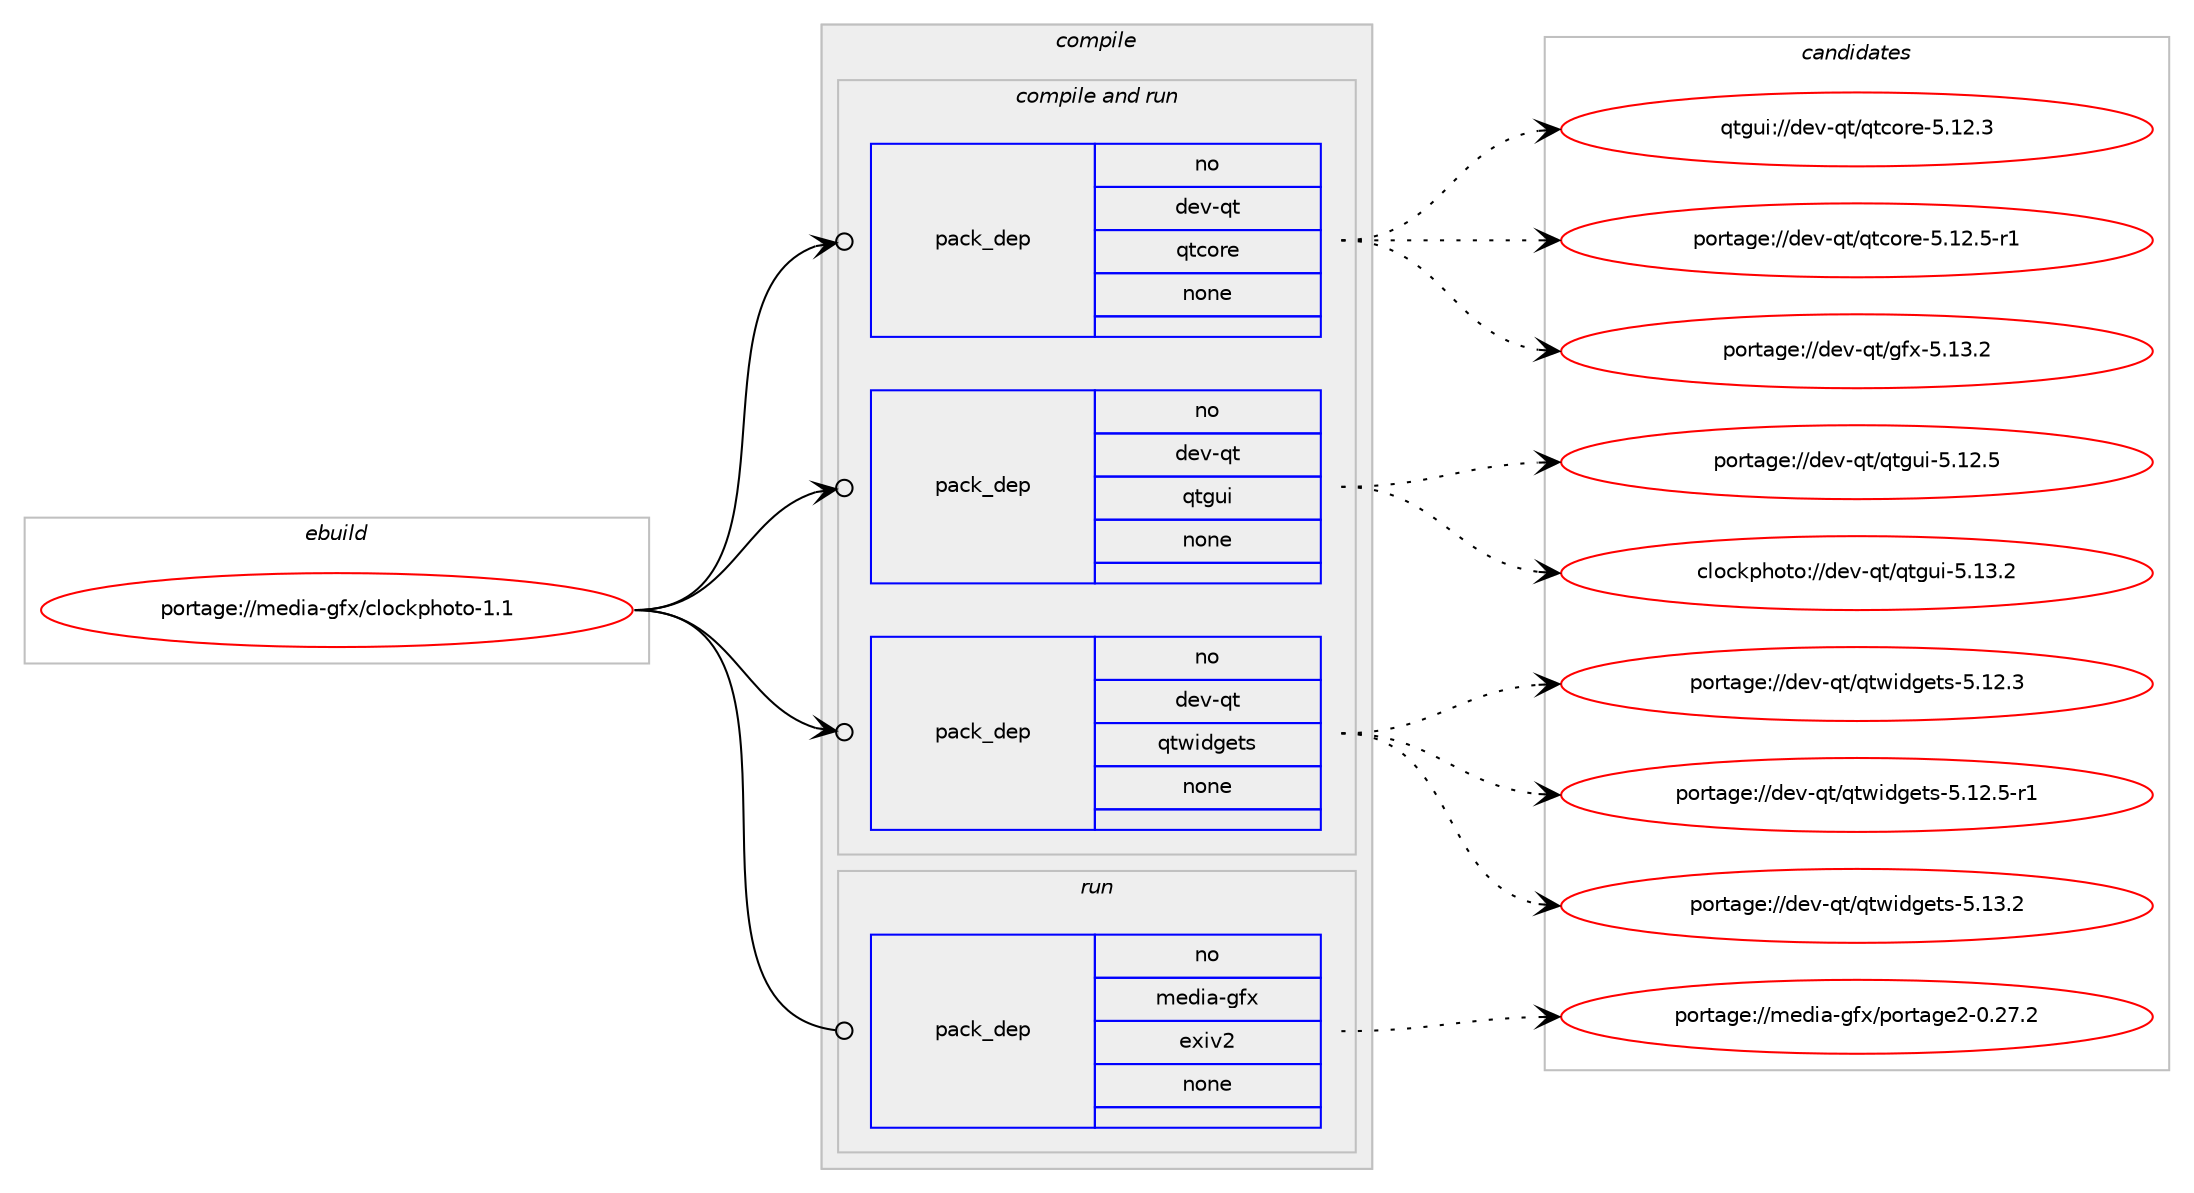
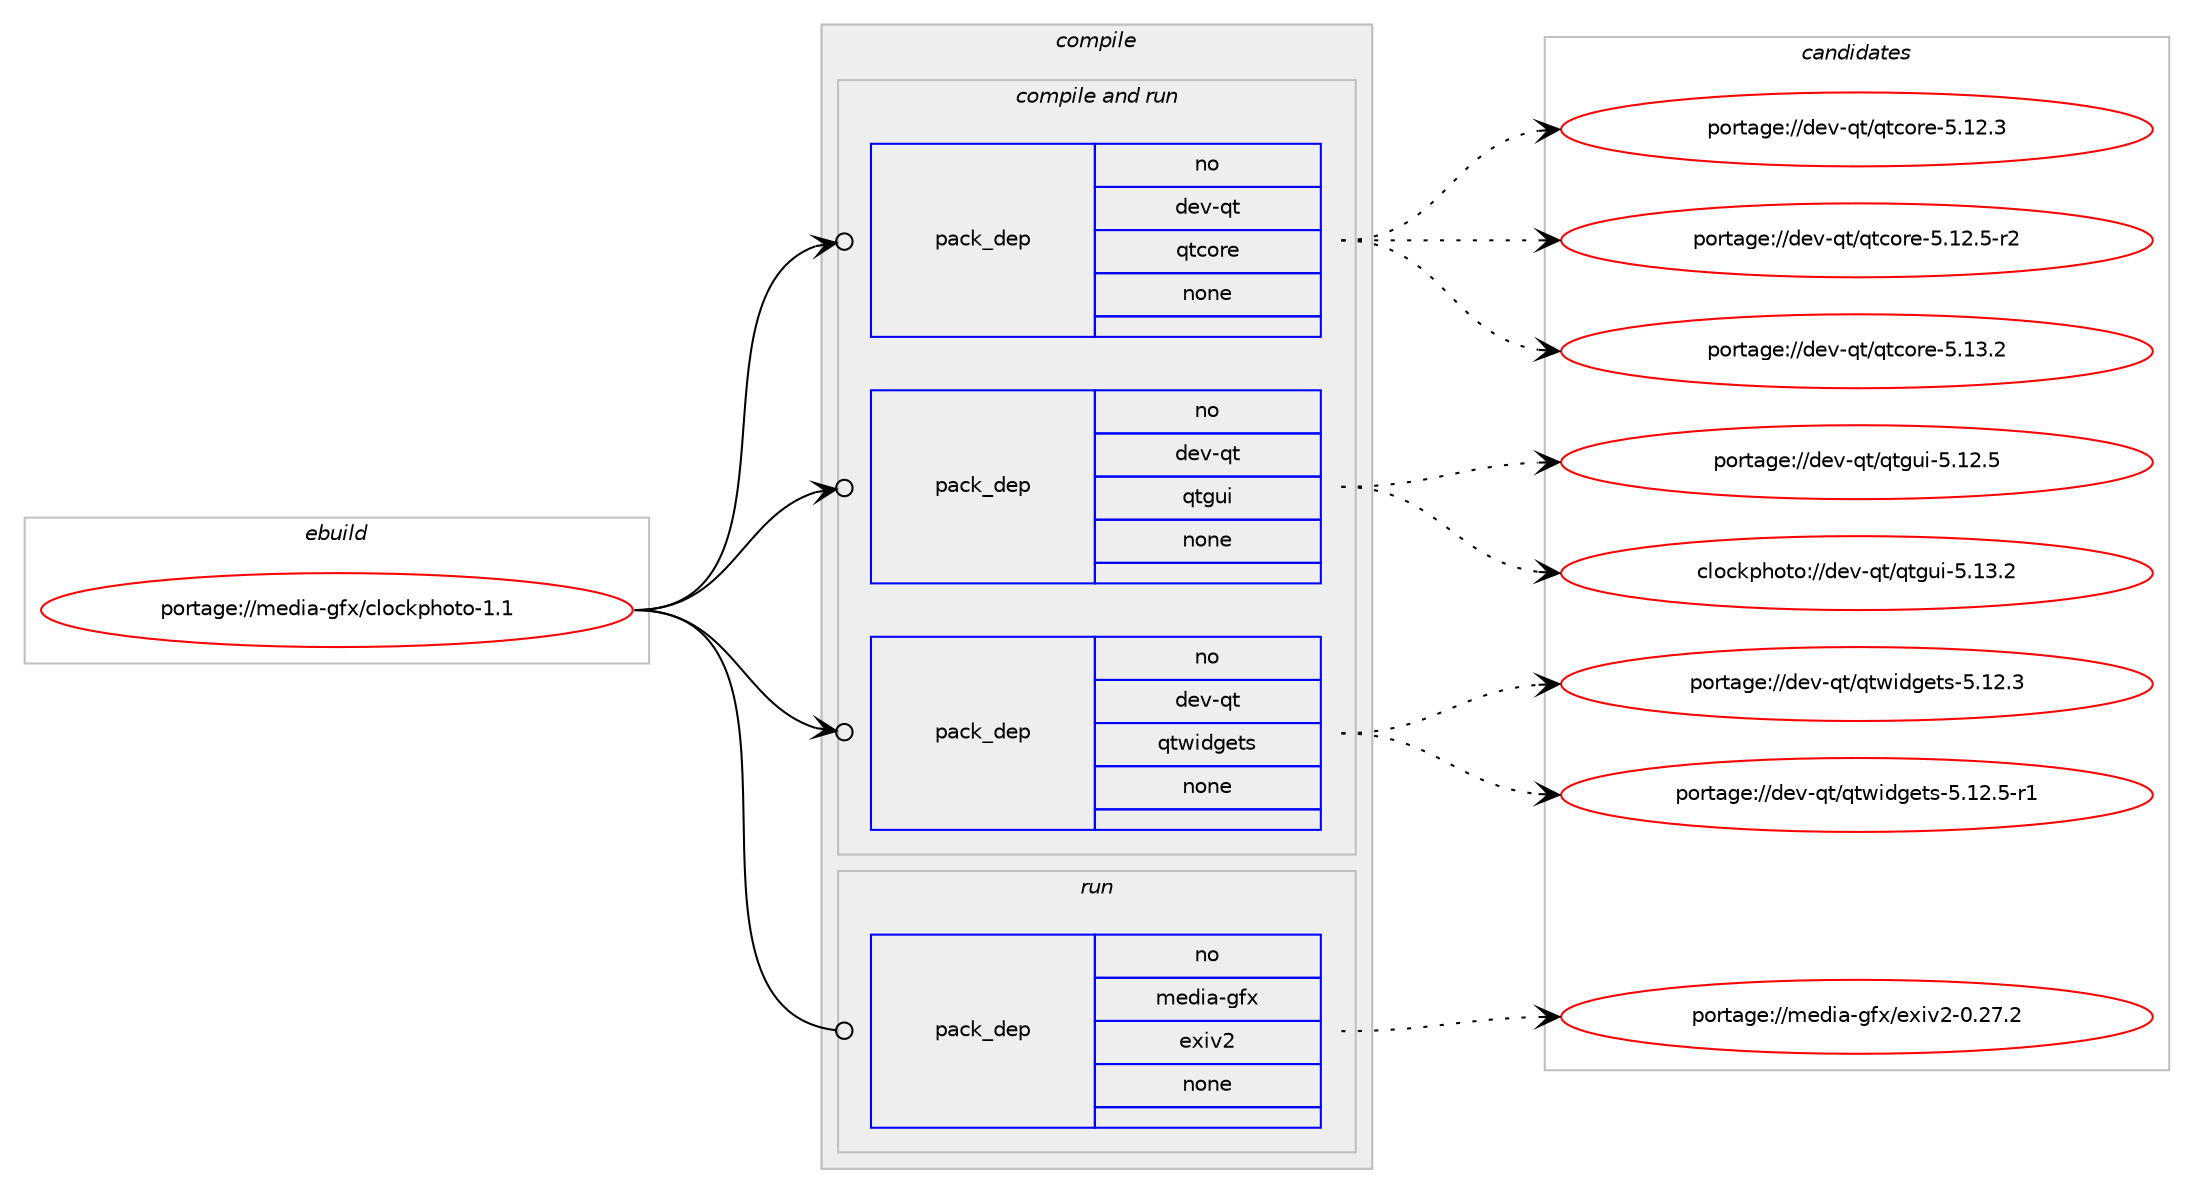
node "qtgui://dev-qt/qtcore-5.12.3": label "qtgui://dev-qt/qtcore-5.12.3" -> "portage://dev-qt/qtcore-5.12.3"
node "portage://dev-qt/qtcore-5.12.5-r1": label "portage://dev-qt/qtcore-5.12.5-r1" -> "portage://dev-qt/qtcore-5.12.5-r2"
node "portage://dev-qt/gfx-5.13.2": label "portage://dev-qt/gfx-5.13.2" -> "portage://dev-qt/qtcore-5.13.2"
node "portage://dev-qt/qtwidgets-5.13.2": removed
node "portage://media-gfx/portage2-0.27.2": label "portage://media-gfx/portage2-0.27.2" -> "portage://media-gfx/exiv2-0.27.2"
